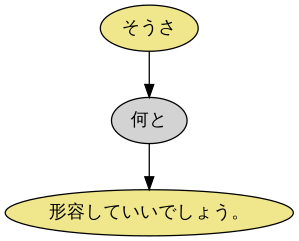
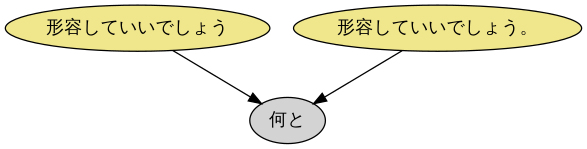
node "そうさ": label "そうさ" -> "形容していいでしょう"
edge "何と" -> "形容していいでしょう。": reversed
